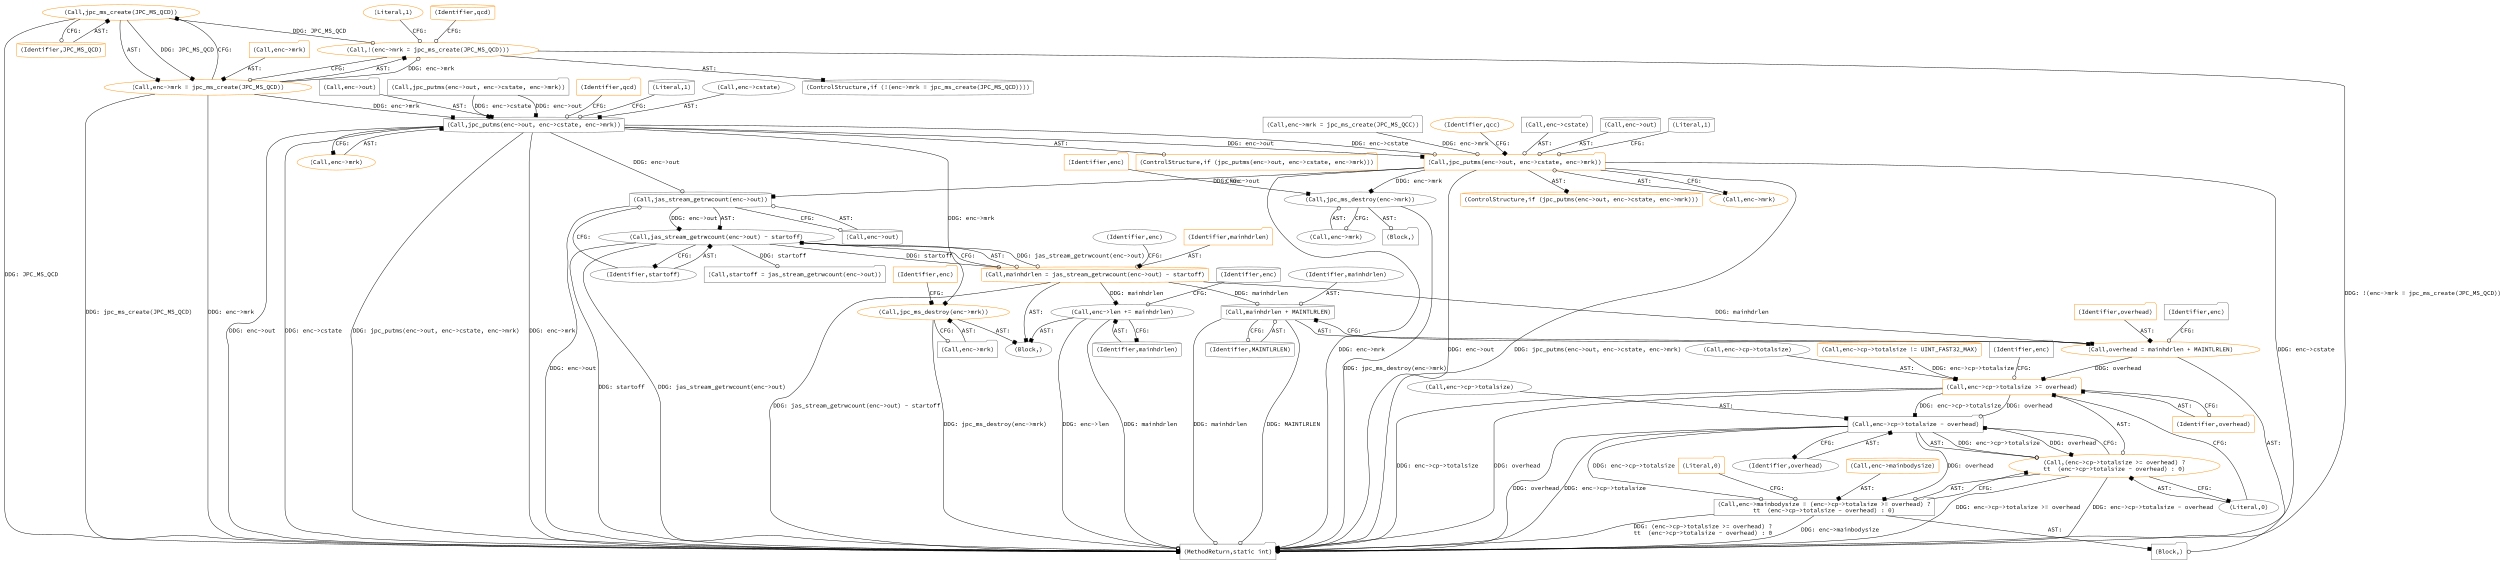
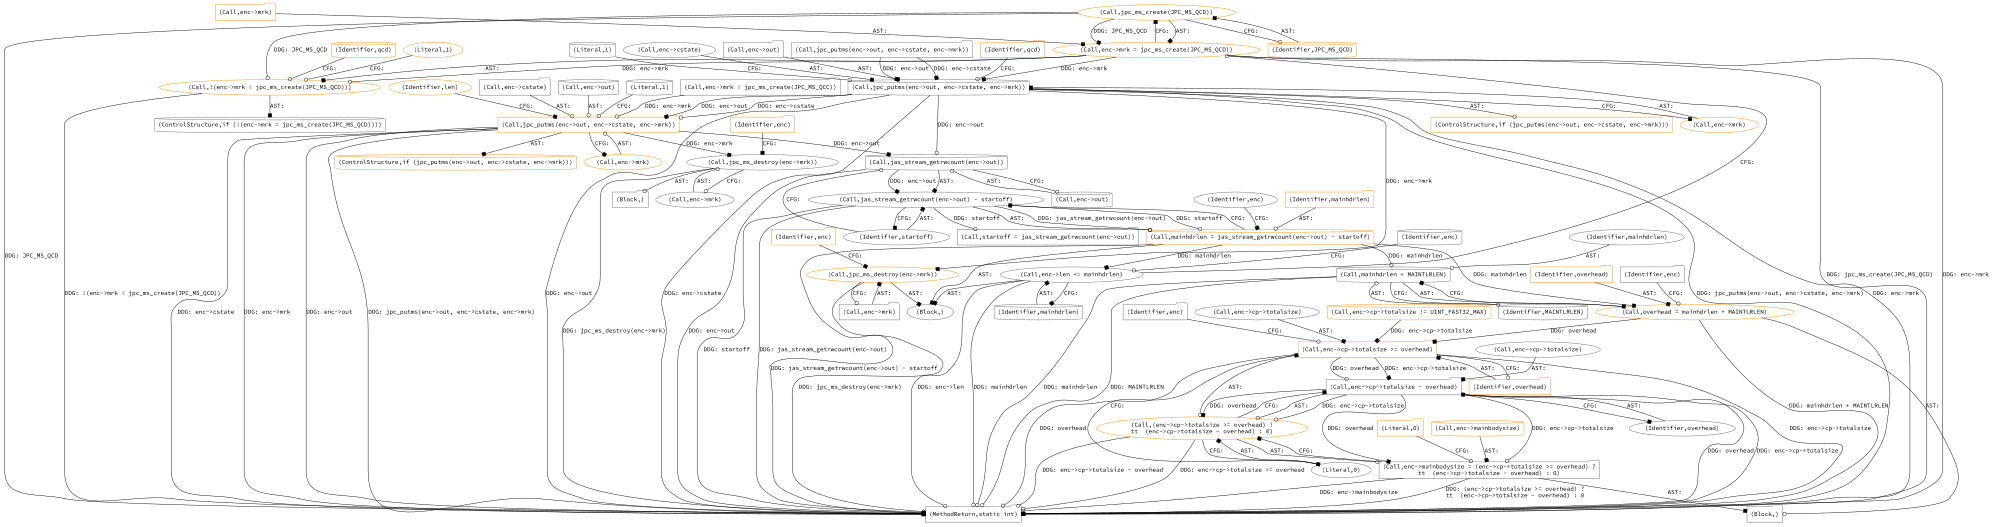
edge "(Call,!(enc->mrk = jpc_ms_create(JPC_MS_QCD)))" -> "(Call,enc->mrk = jpc_ms_create(JPC_MS_QCD))": now "(Call,enc->len += mainhdrlen)" -> "(Call,enc->mrk = jpc_ms_create(JPC_MS_QCD))"
node "(Identifier,qcc)": label "(Identifier,qcc)" -> "(Identifier,len)"
edge "(Call,overhead = mainhdrlen + MAINTLRLEN)" -> "(MethodReturn,static int)": added, label "DDG: mainhdrlen + MAINTLRLEN"
